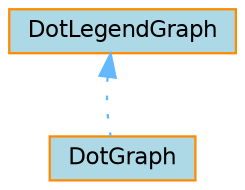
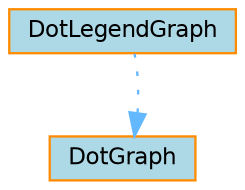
edge "DotGraph" -> "DotLegendGraph": reversed
